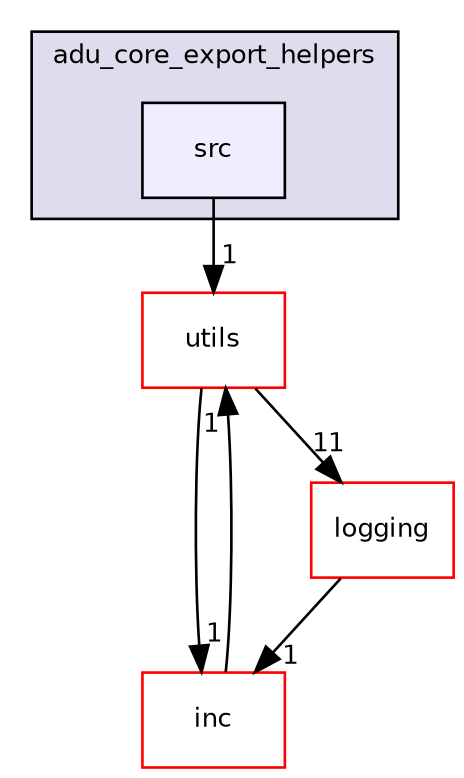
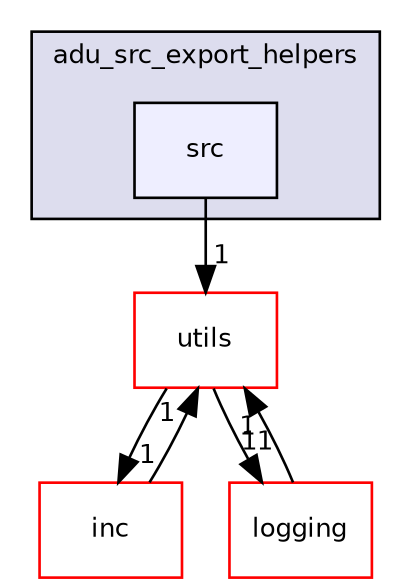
cluster "adu_core_export_helpers": label "adu_core_export_helpers" -> "adu_src_export_helpers"
edge "logging" -> "inc": now "logging" -> "utils"
